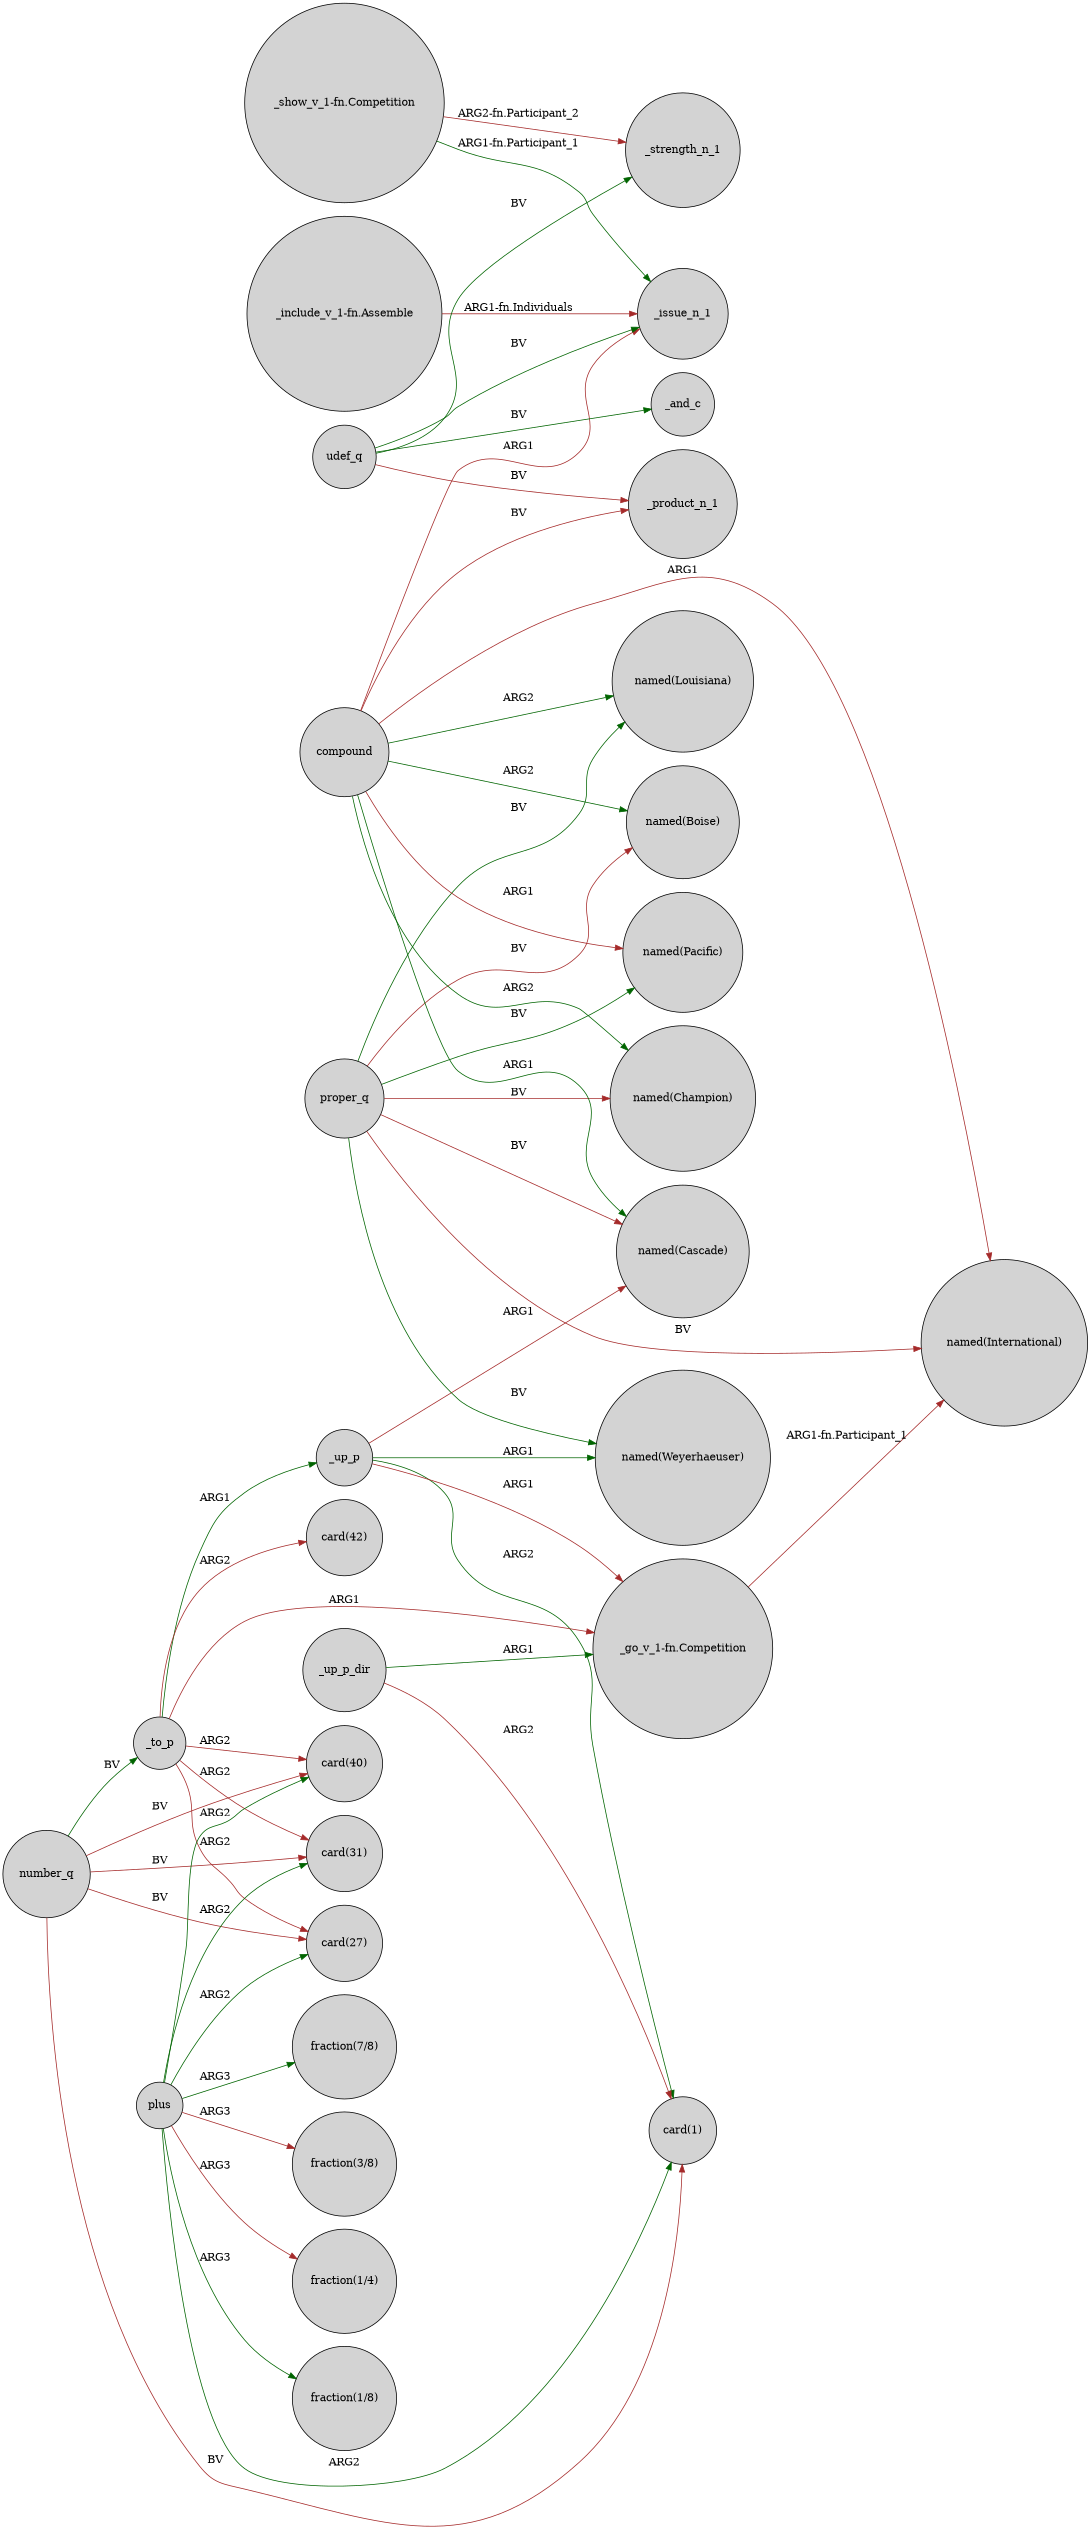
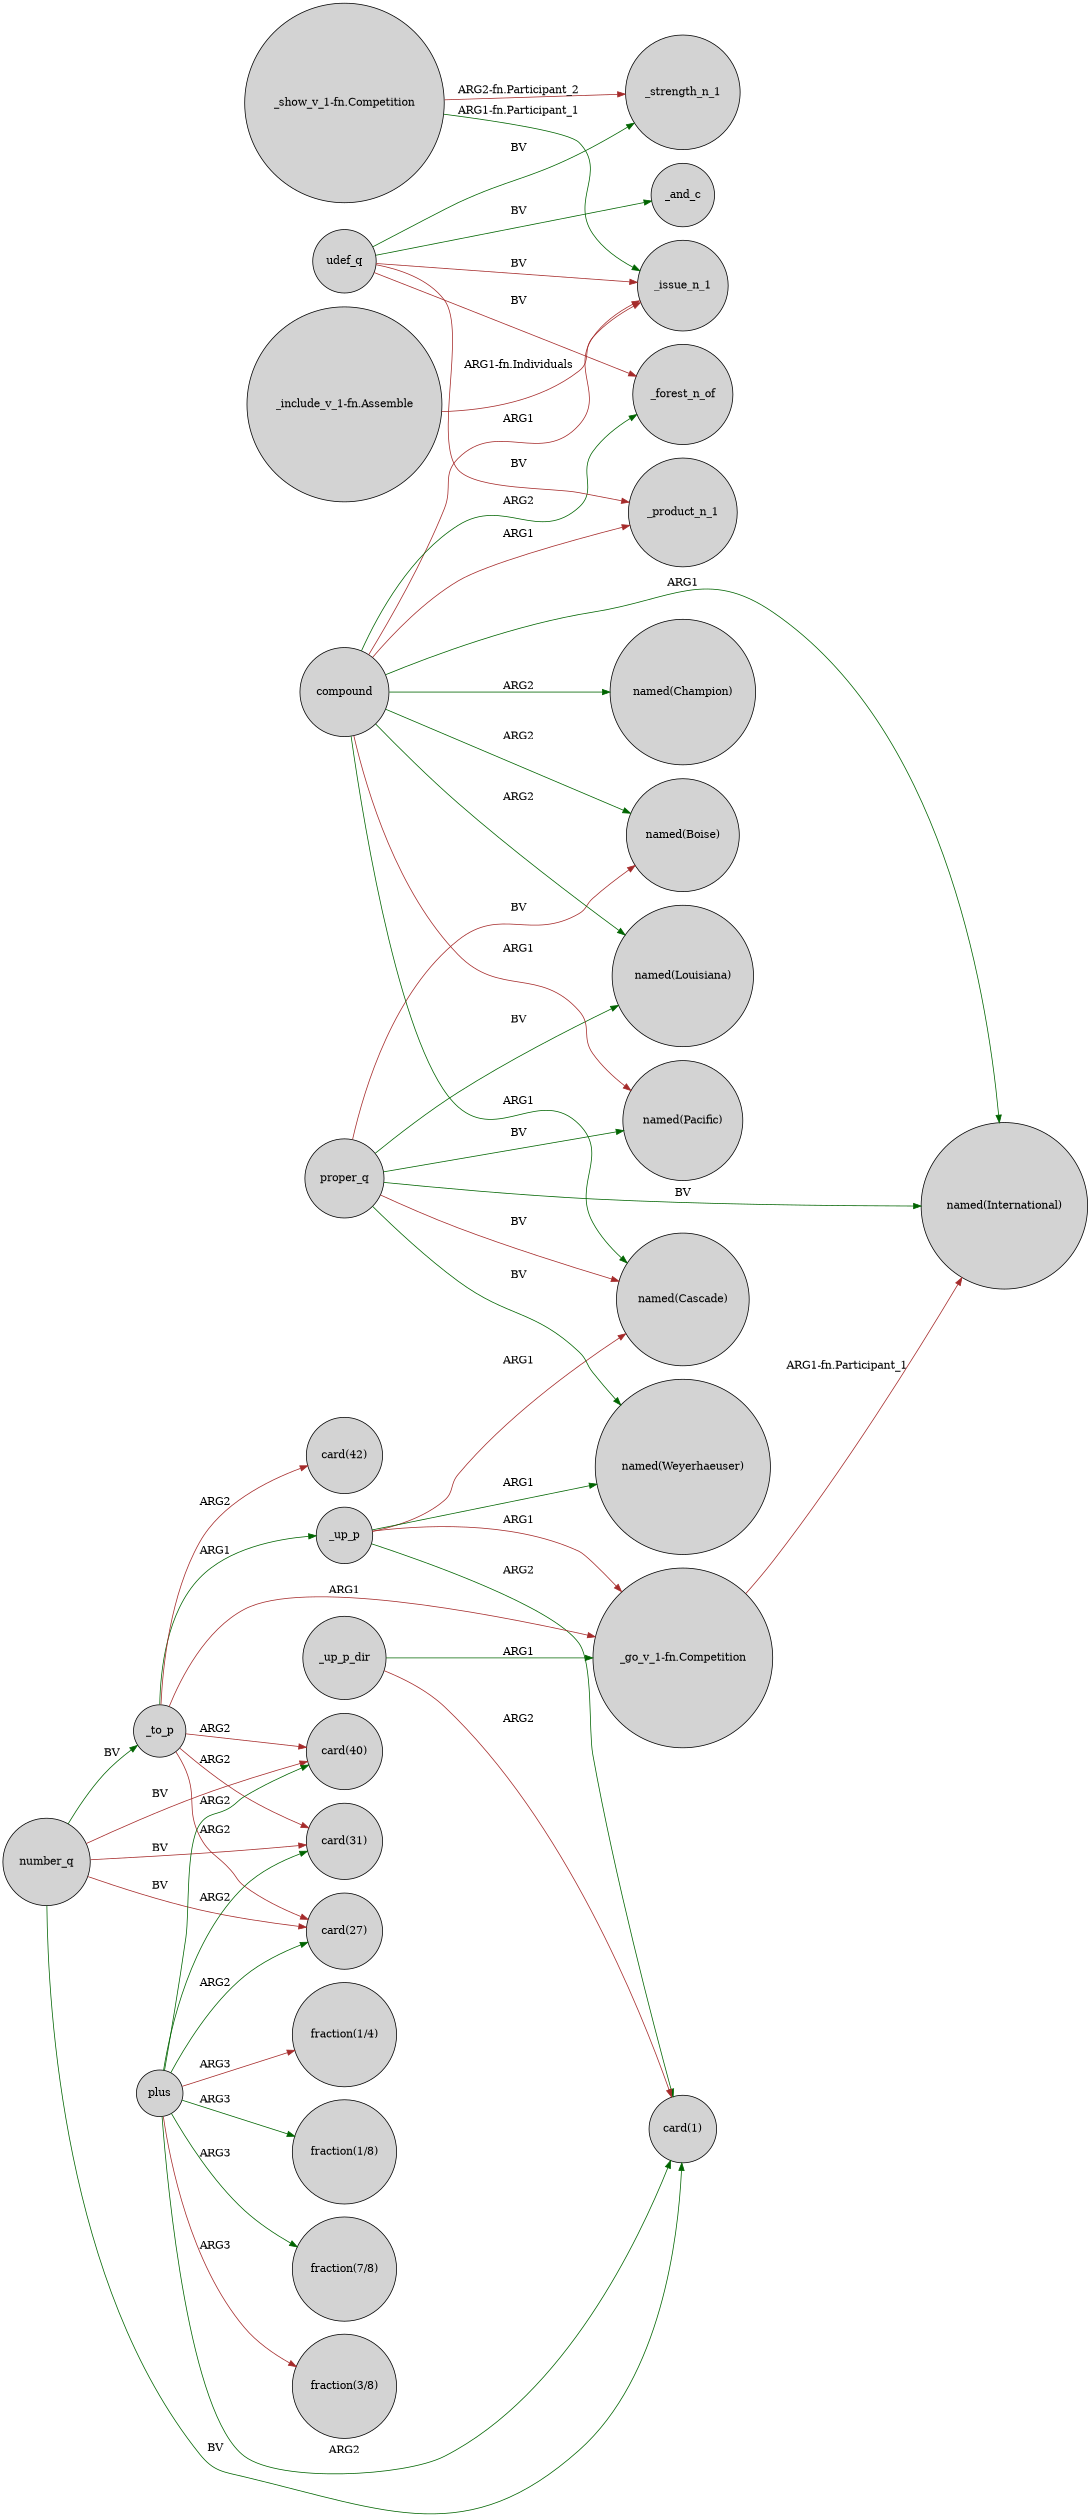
edge "udef_q" -> "_issue_n_1": color darkgreen -> brown
node "_forest_n_of": added
edge "compound" -> "_product_n_1": label "BV" -> "ARG1"
edge "compound" -> "named(International)": color brown -> darkgreen
edge "proper_q" -> "named(Champion)": removed, label "BV"
edge "proper_q" -> "named(International)": color brown -> darkgreen
edge "number_q" -> "card(1)": color brown -> darkgreen
